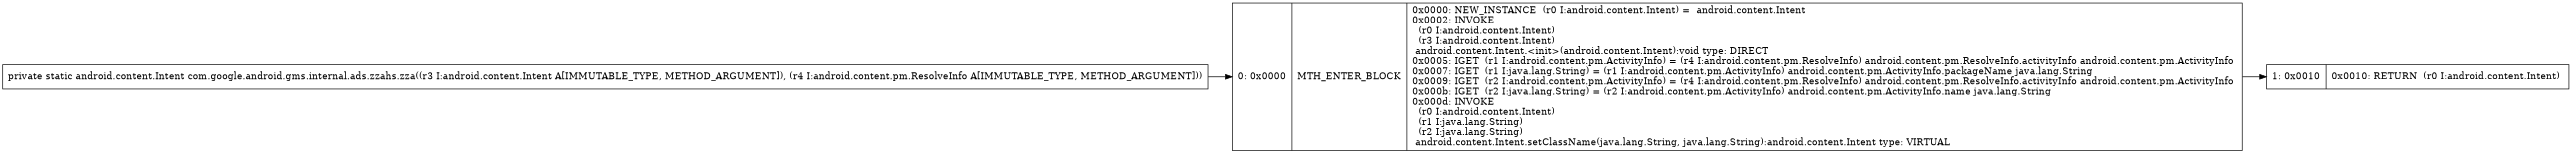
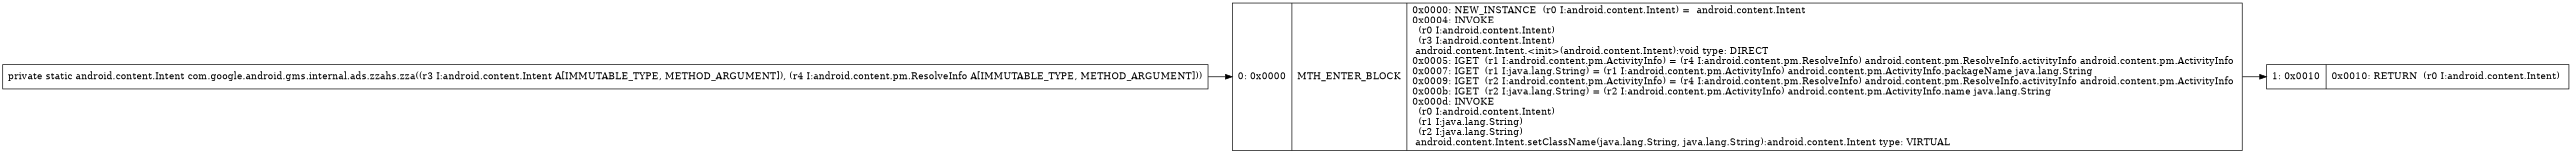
node "0: 0x0000": text "0x0002: INVOKE" -> "0x0004: INVOKE"
